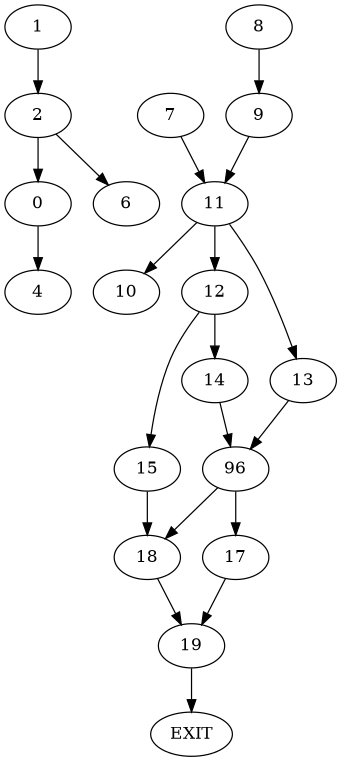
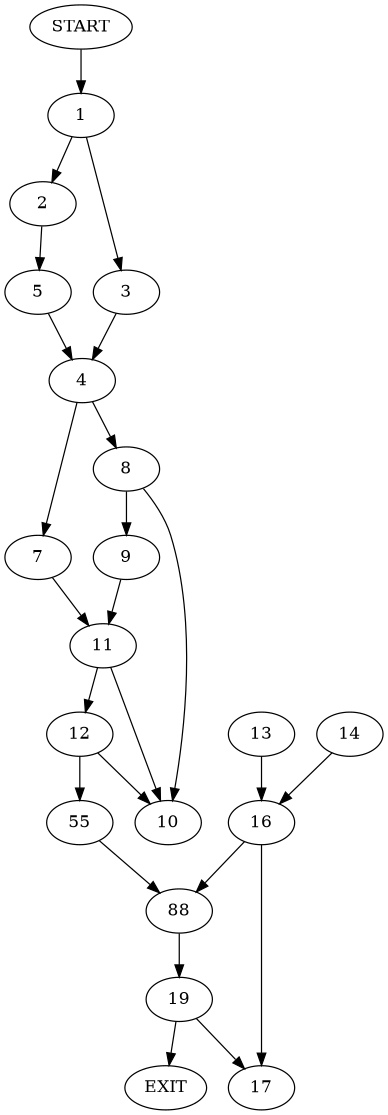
node "START": added
node "0": label "0" -> "5"
node "6": removed
edge "11" -> "13": removed
node "3": added
edge "12" -> "14": now "12" -> "10"
edge "4" -> "8": added
edge "4" -> "7": added
node "15": label "15" -> "55"
node "96": label "96" -> "16"
node "18": label "18" -> "88"
edge "17" -> "19": reversed
edge "8" -> "10": added
